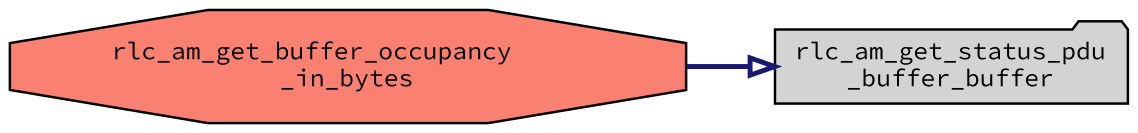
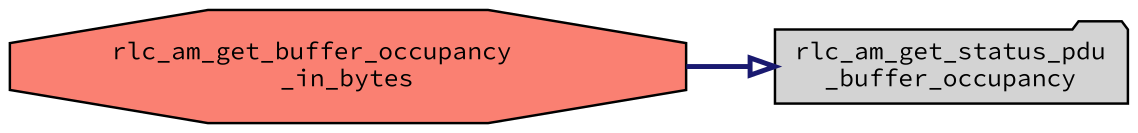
node "rlc_am_get_status_pdu _buffer_buffer": label "rlc_am_get_status_pdu _buffer_buffer" -> "rlc_am_get_status_pdu _buffer_occupancy"
